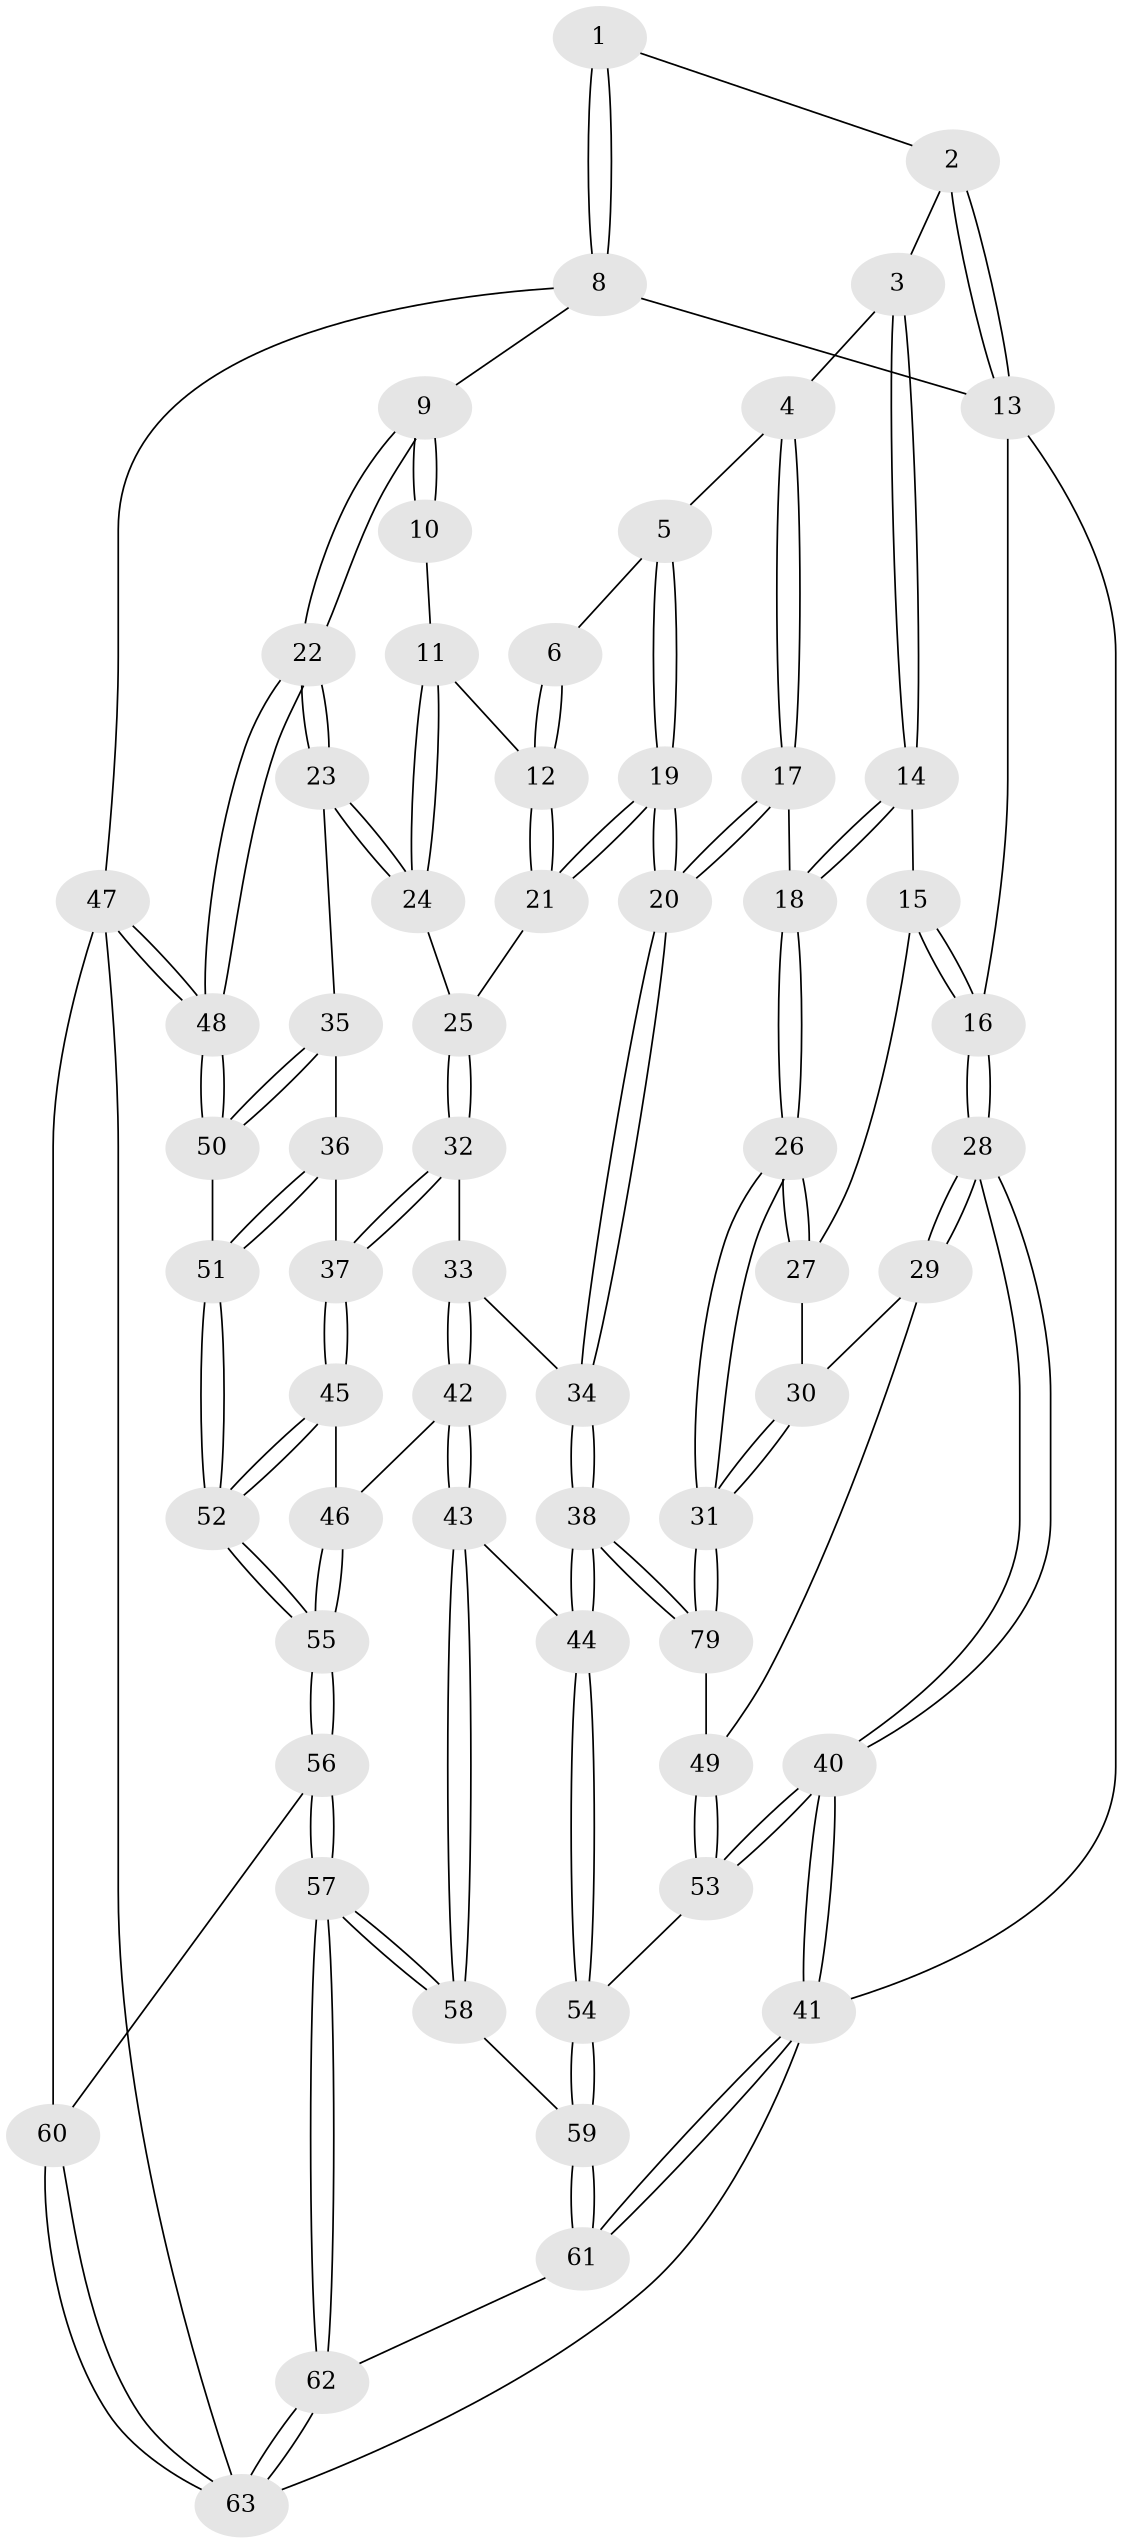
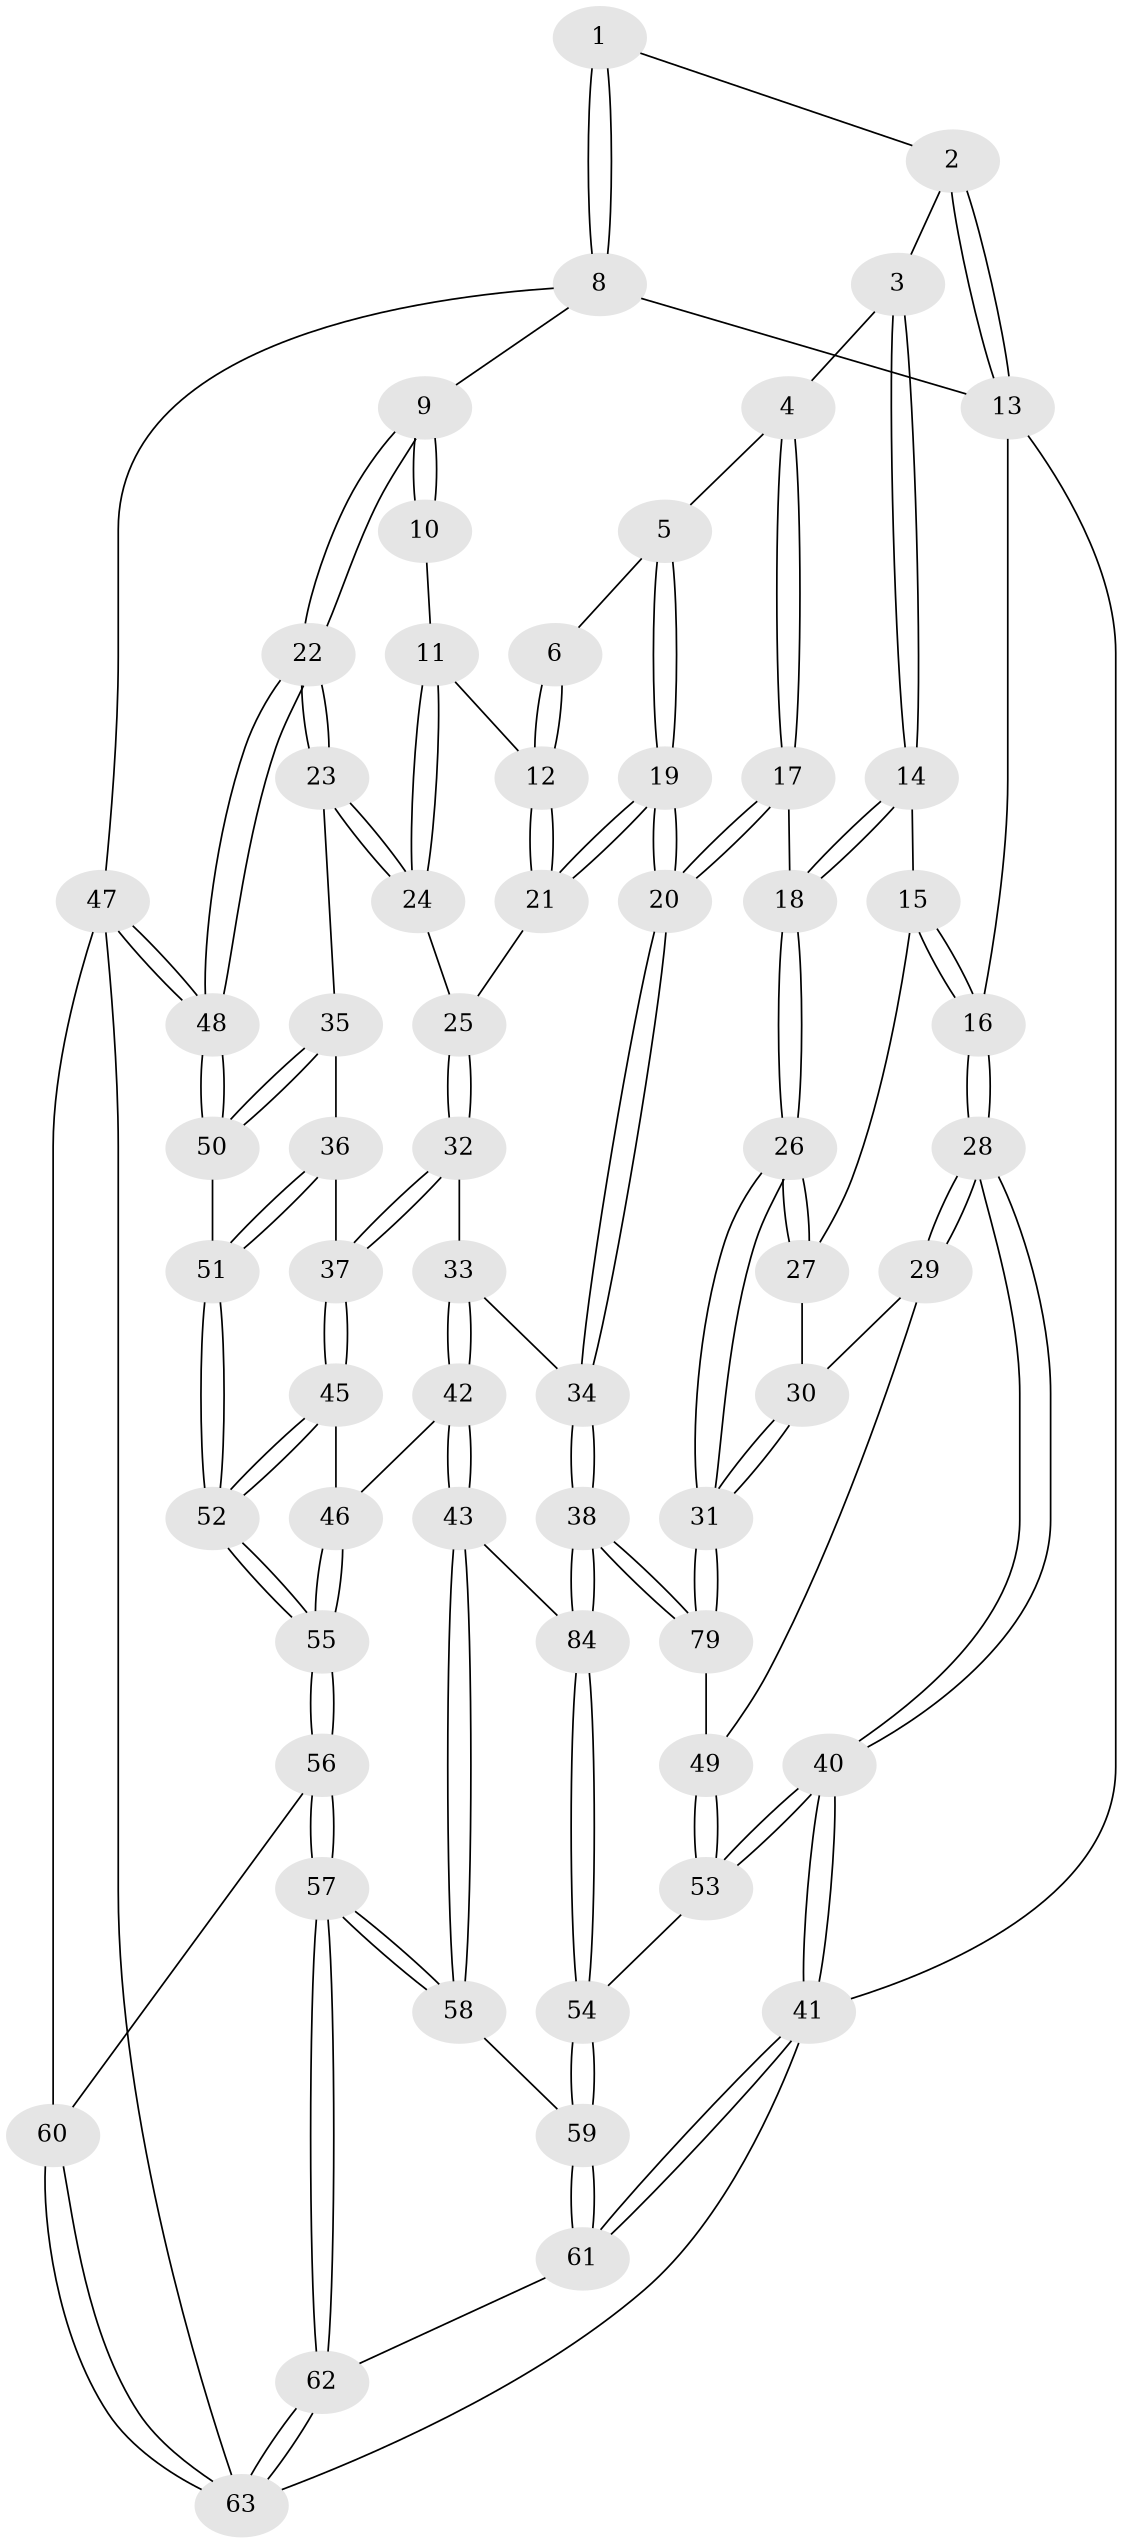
node "44": label "44" -> "84"
